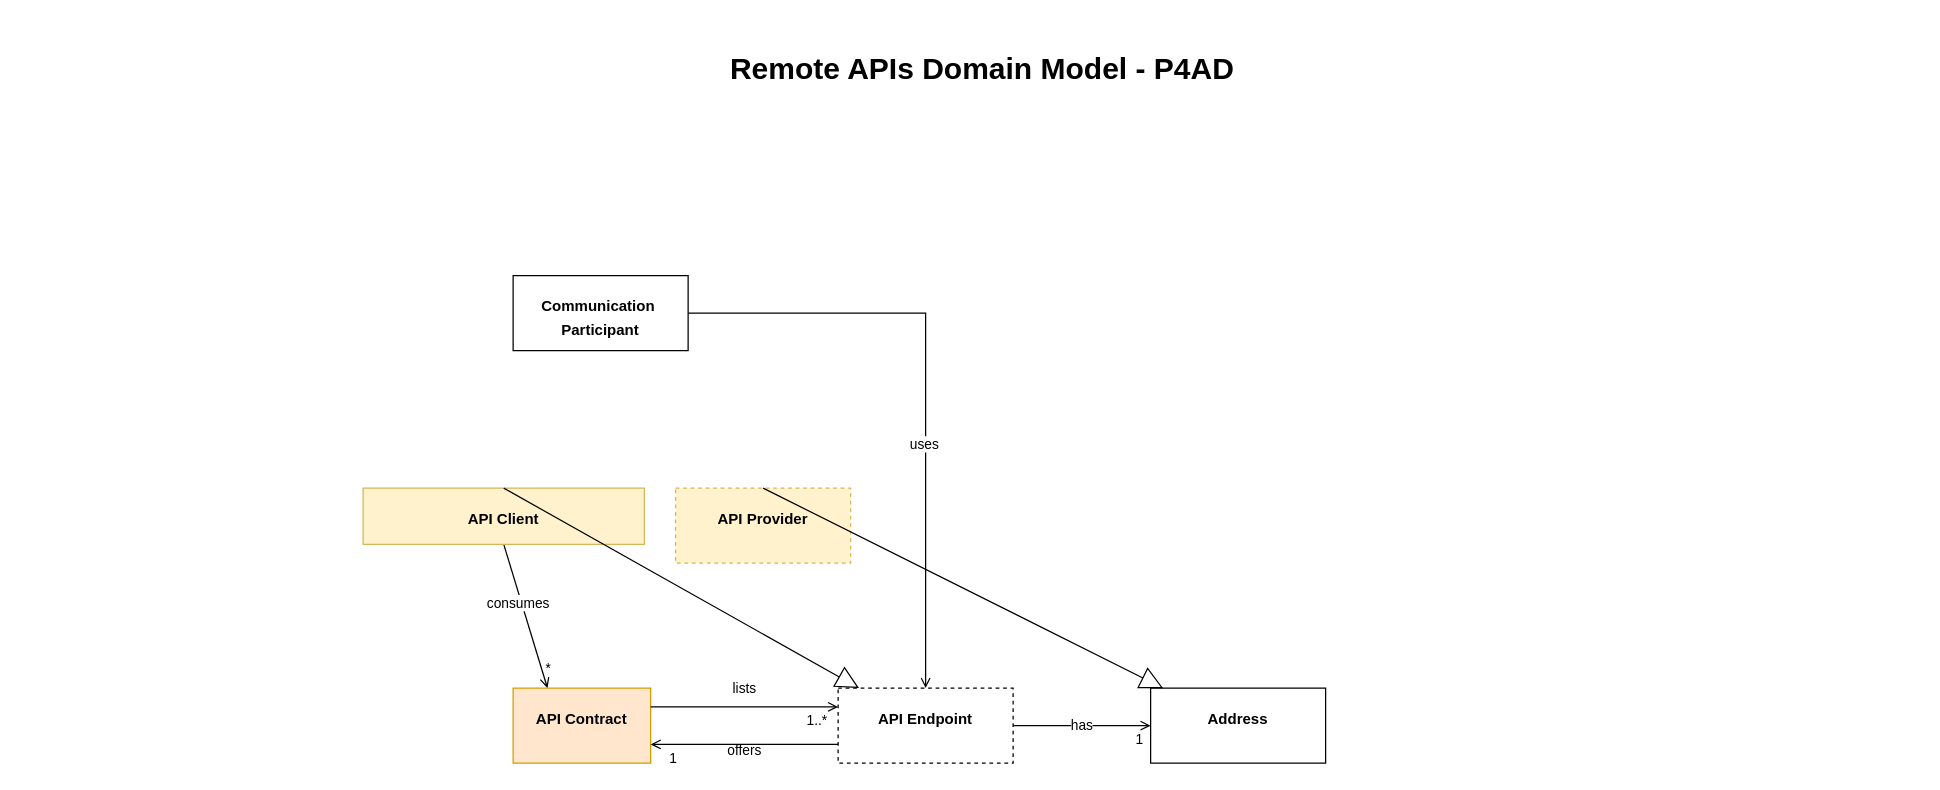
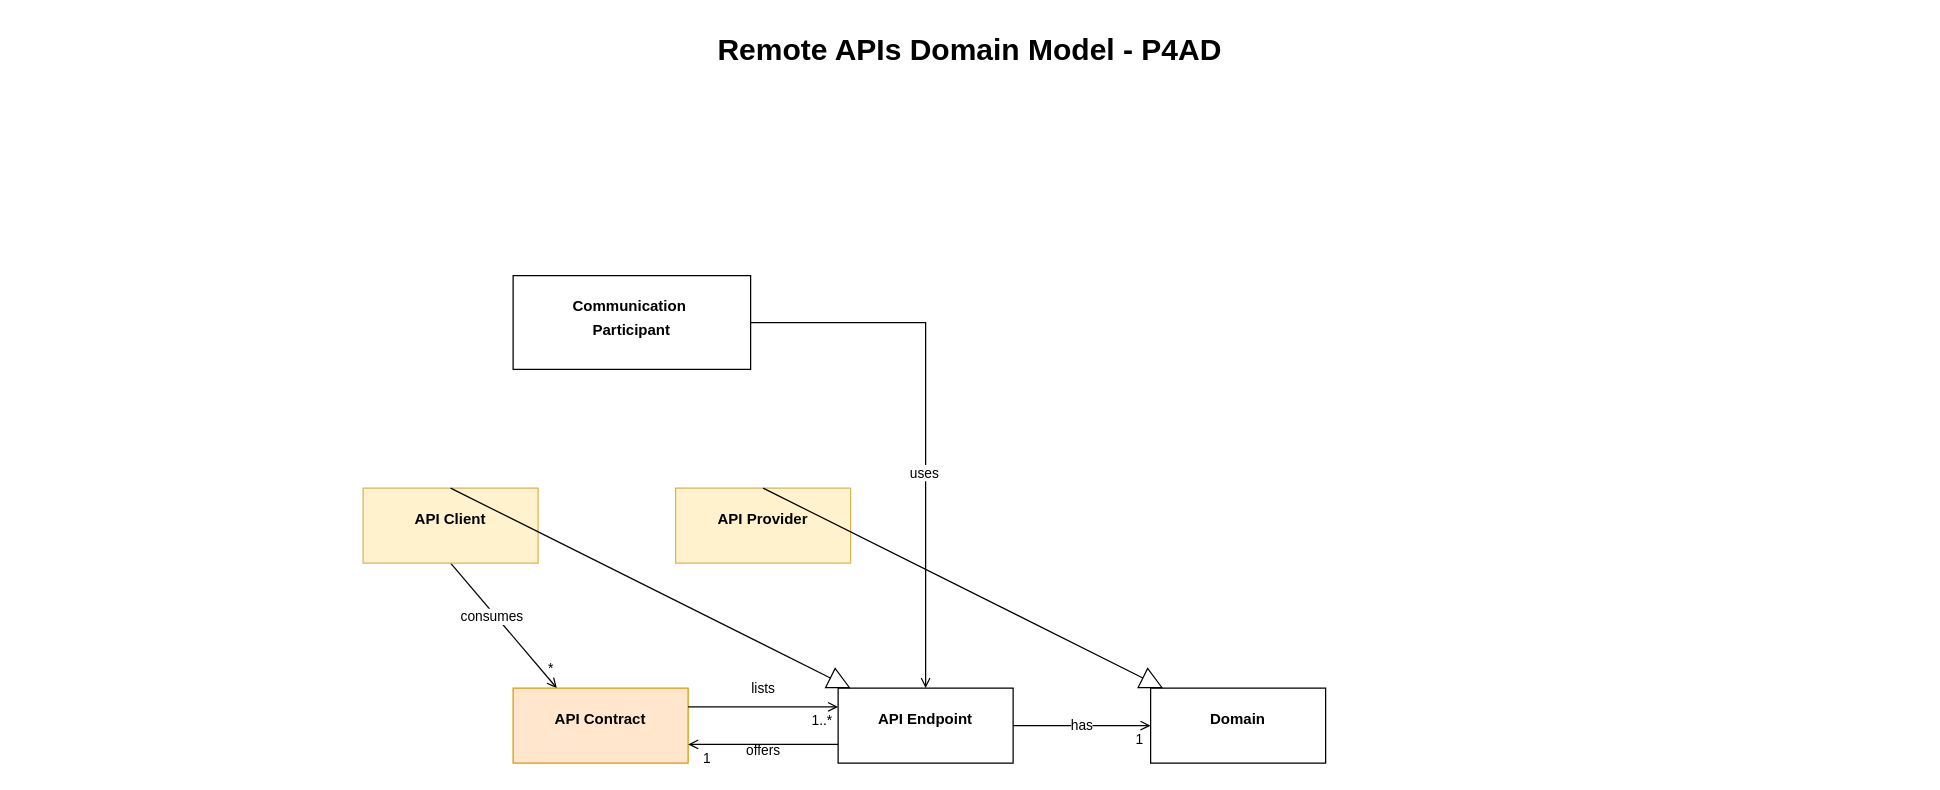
node "Remote APIs Domain Model - P4AD": moved (982, 69) -> (969, 51)
node "Communication Participant": size 175x75 -> 238x94
node "API Client": size 281x56 -> 175x75
node "API Provider": style dashed -> solid
node "Address": label "Address" -> "Domain"
node "API Contract": size 138x75 -> 175x75
node "API Endpoint": style dashed -> solid
